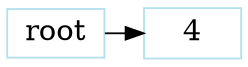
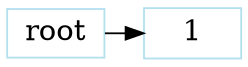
node "4": label "4" -> "1"
